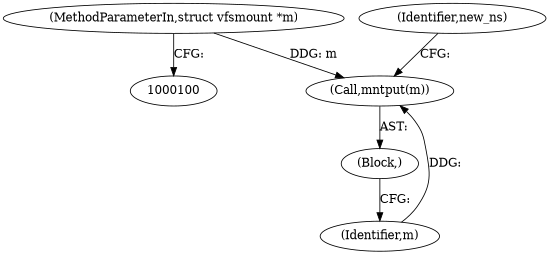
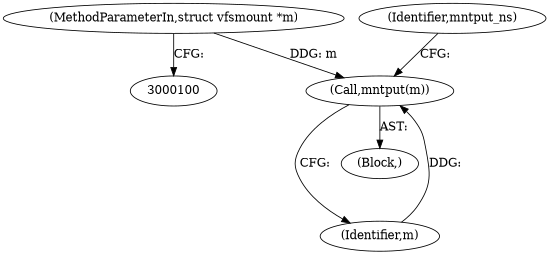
node "(Identifier,new_ns)": label "(Identifier,new_ns)" -> "(Identifier,mntput_ns)"
node "1000100": label "1000100" -> "3000100"
edge "(Block,)" -> "(Identifier,m)": now "(Call,mntput(m))" -> "(Identifier,m)"
